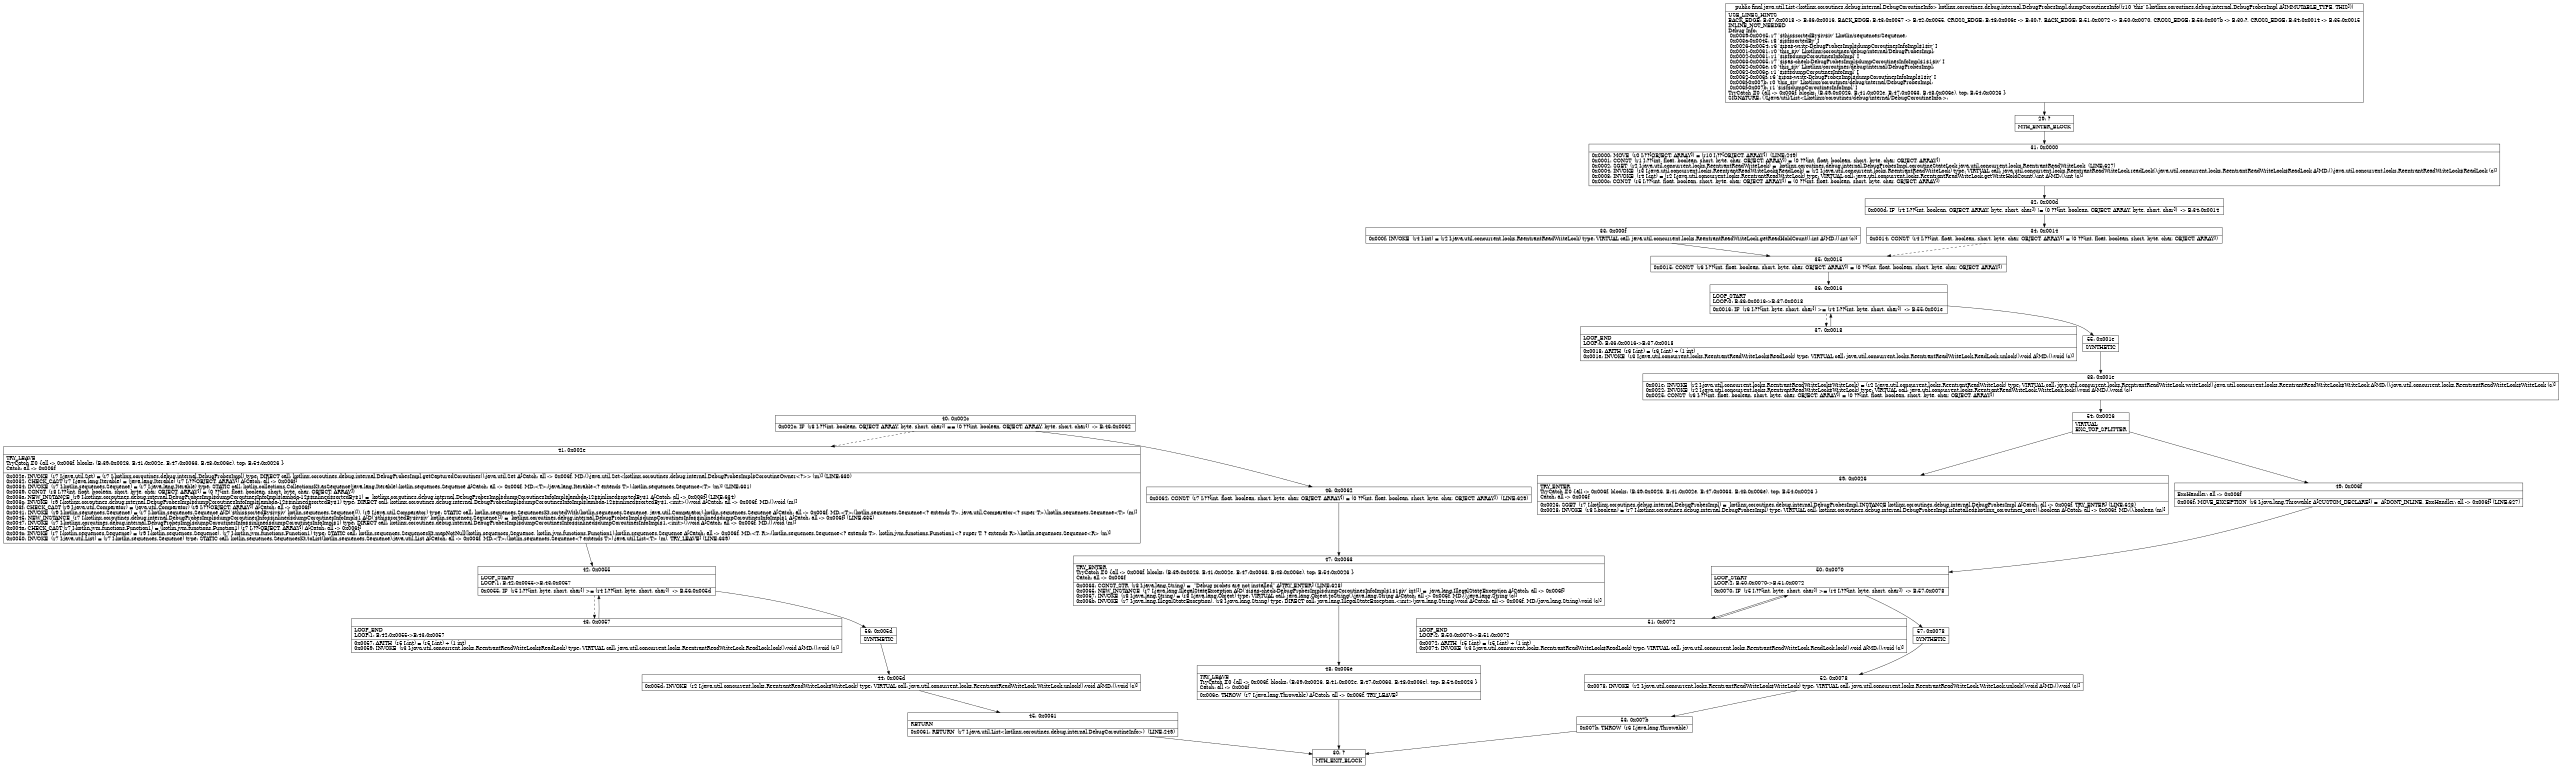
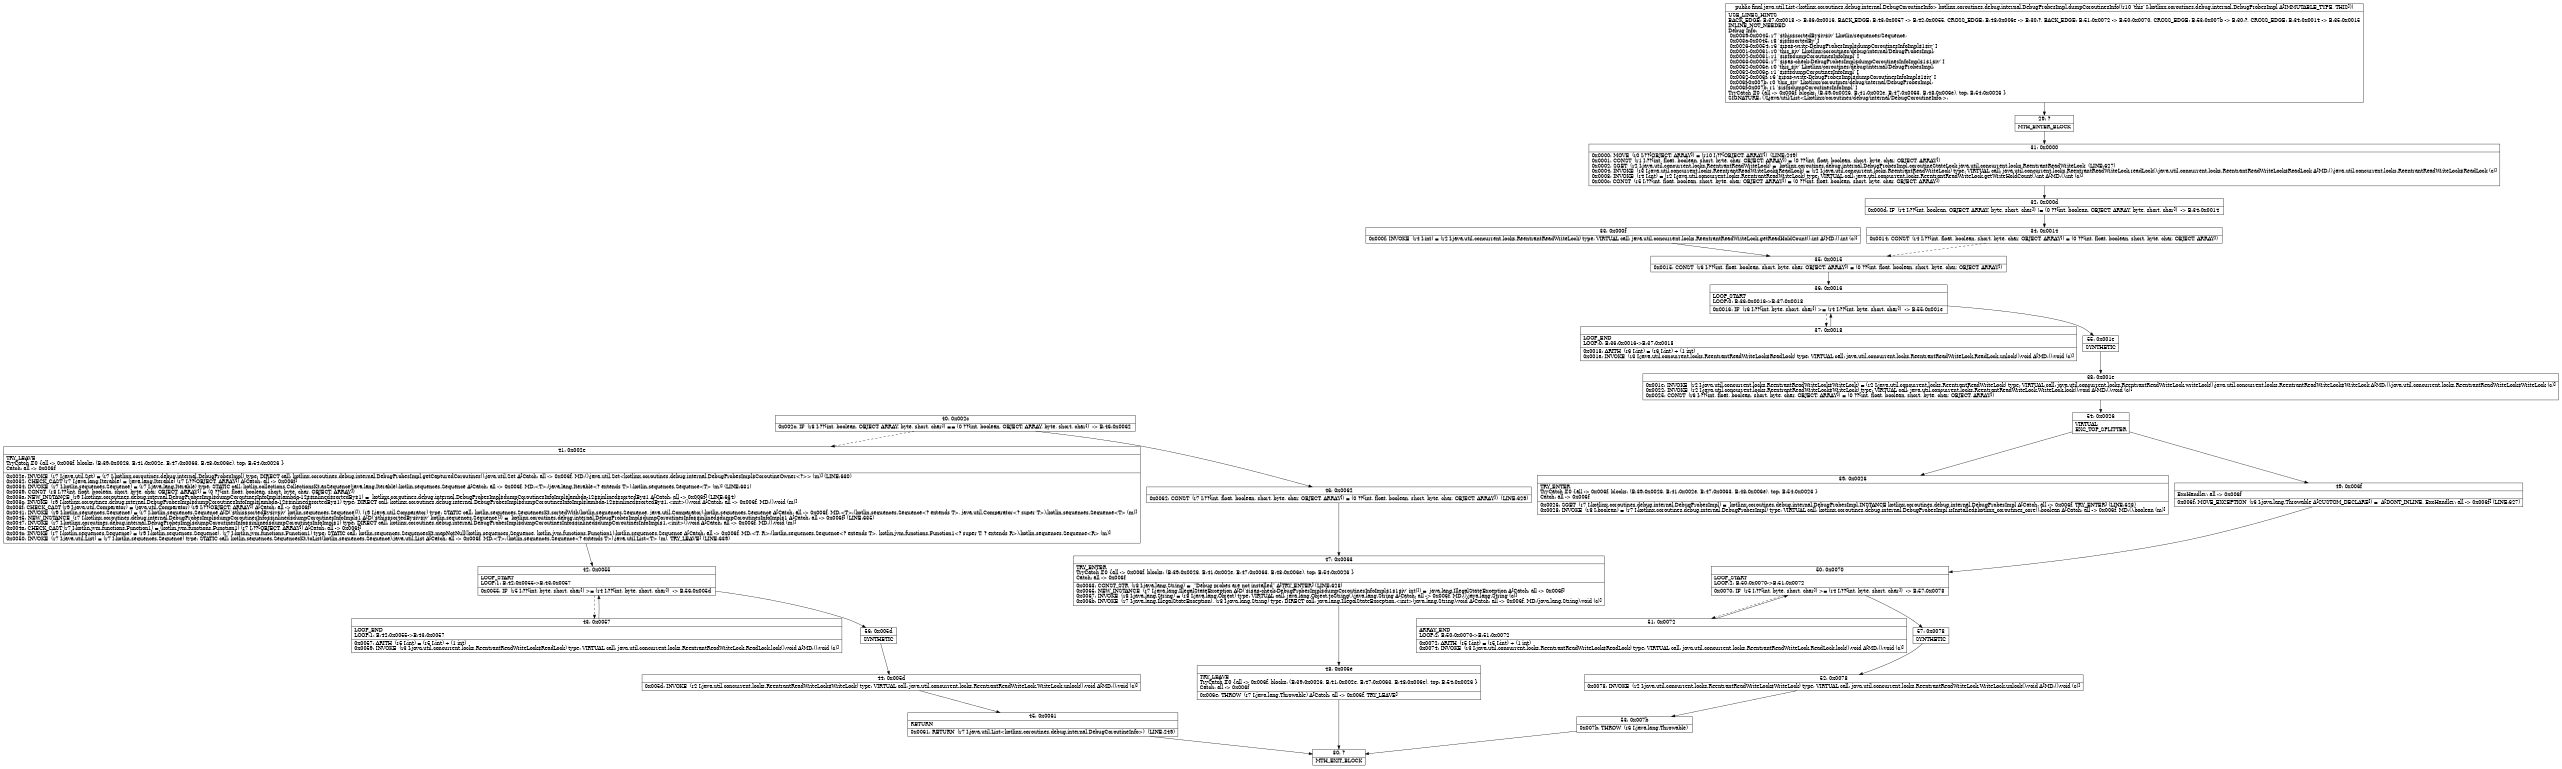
edge "50: 0x0070" -> "51: 0x0072": style solid -> dashed
node "51: 0x0072": text "LOOP_END" -> "ARRAY_END"
